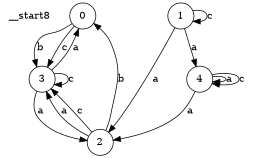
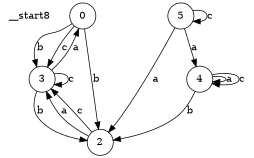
node "1": label "1" -> "5"
edge "2" -> "0": reversed
edge "3" -> "2": label "a" -> "b"
edge "4" -> "2": label "a" -> "b"
